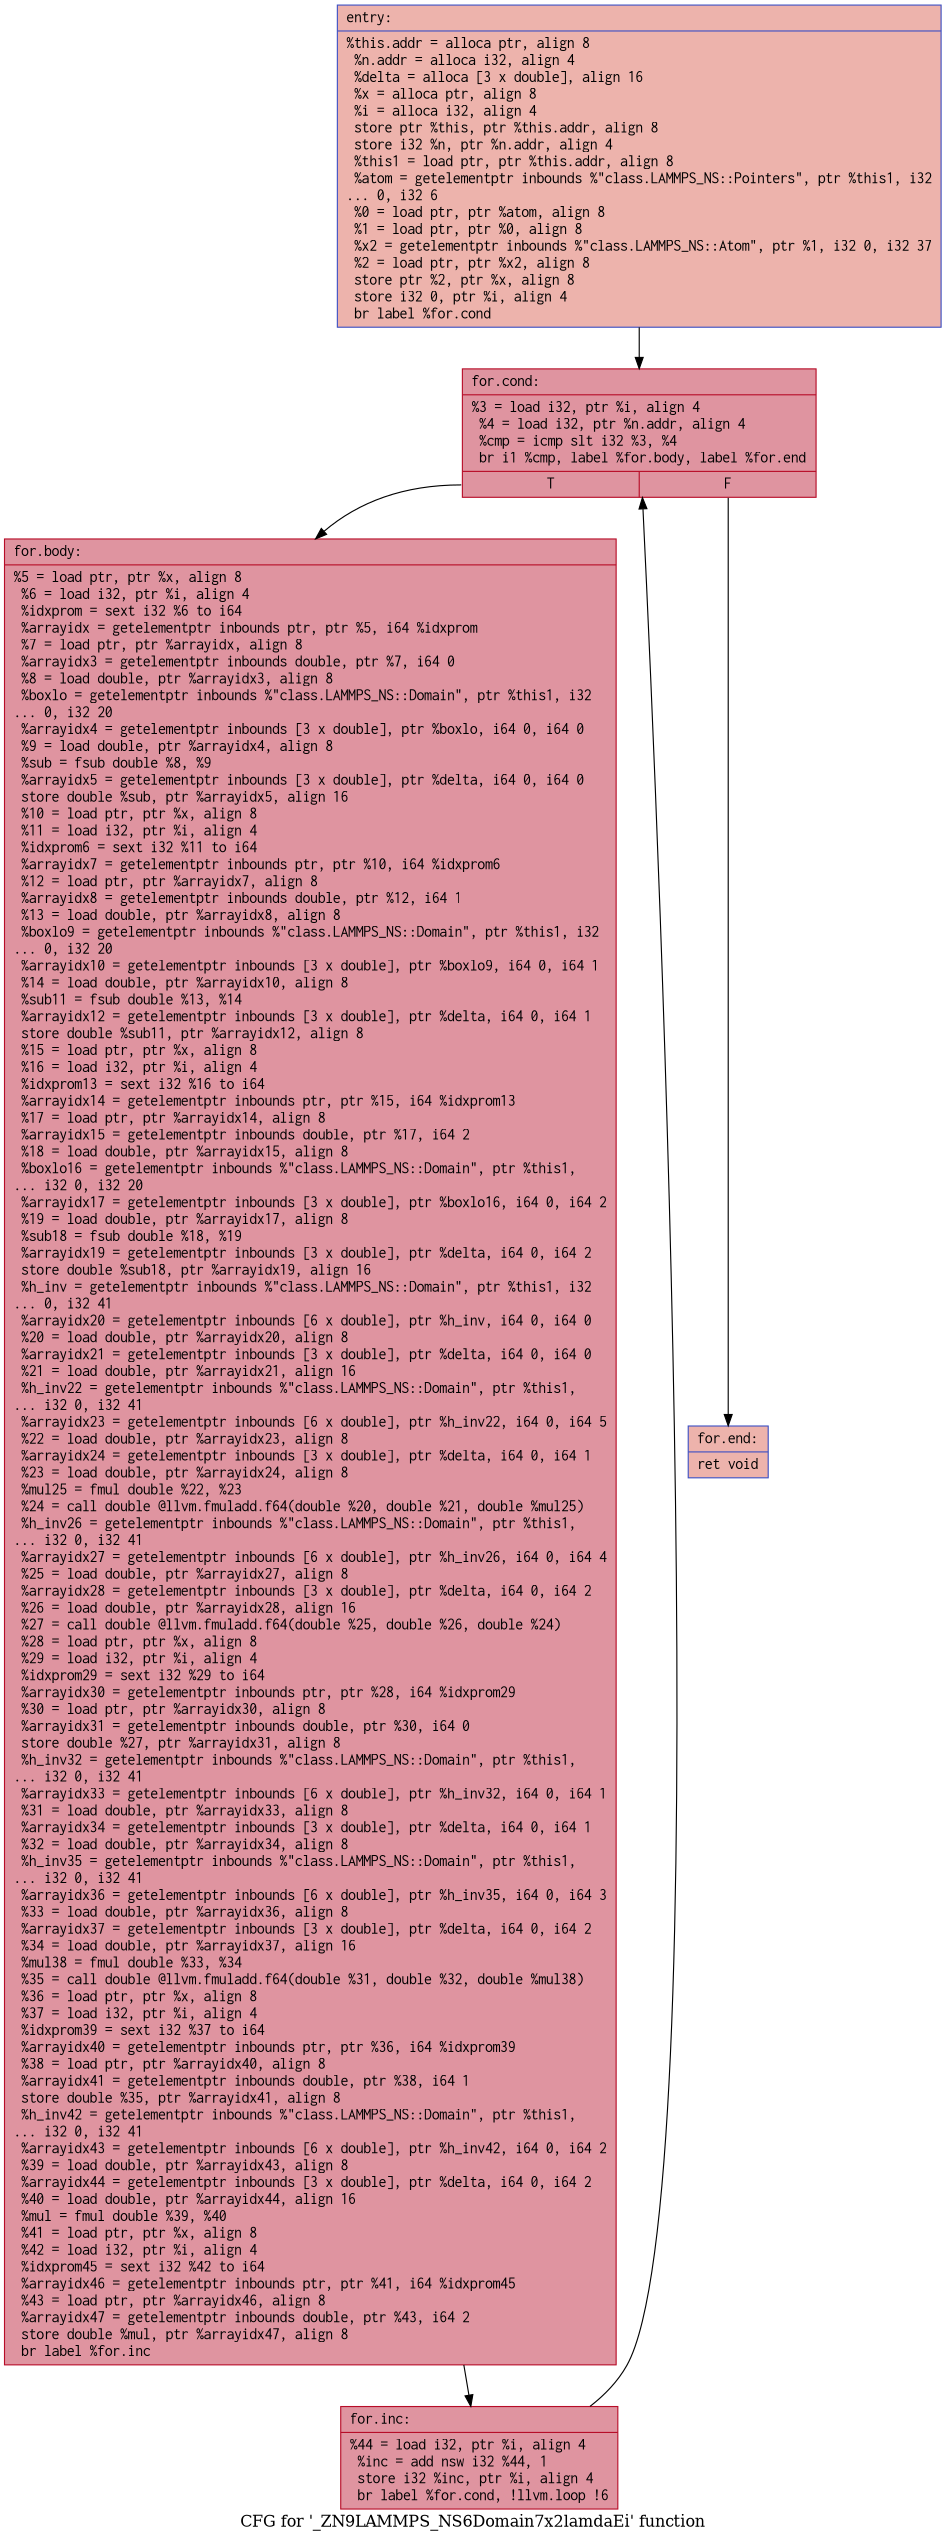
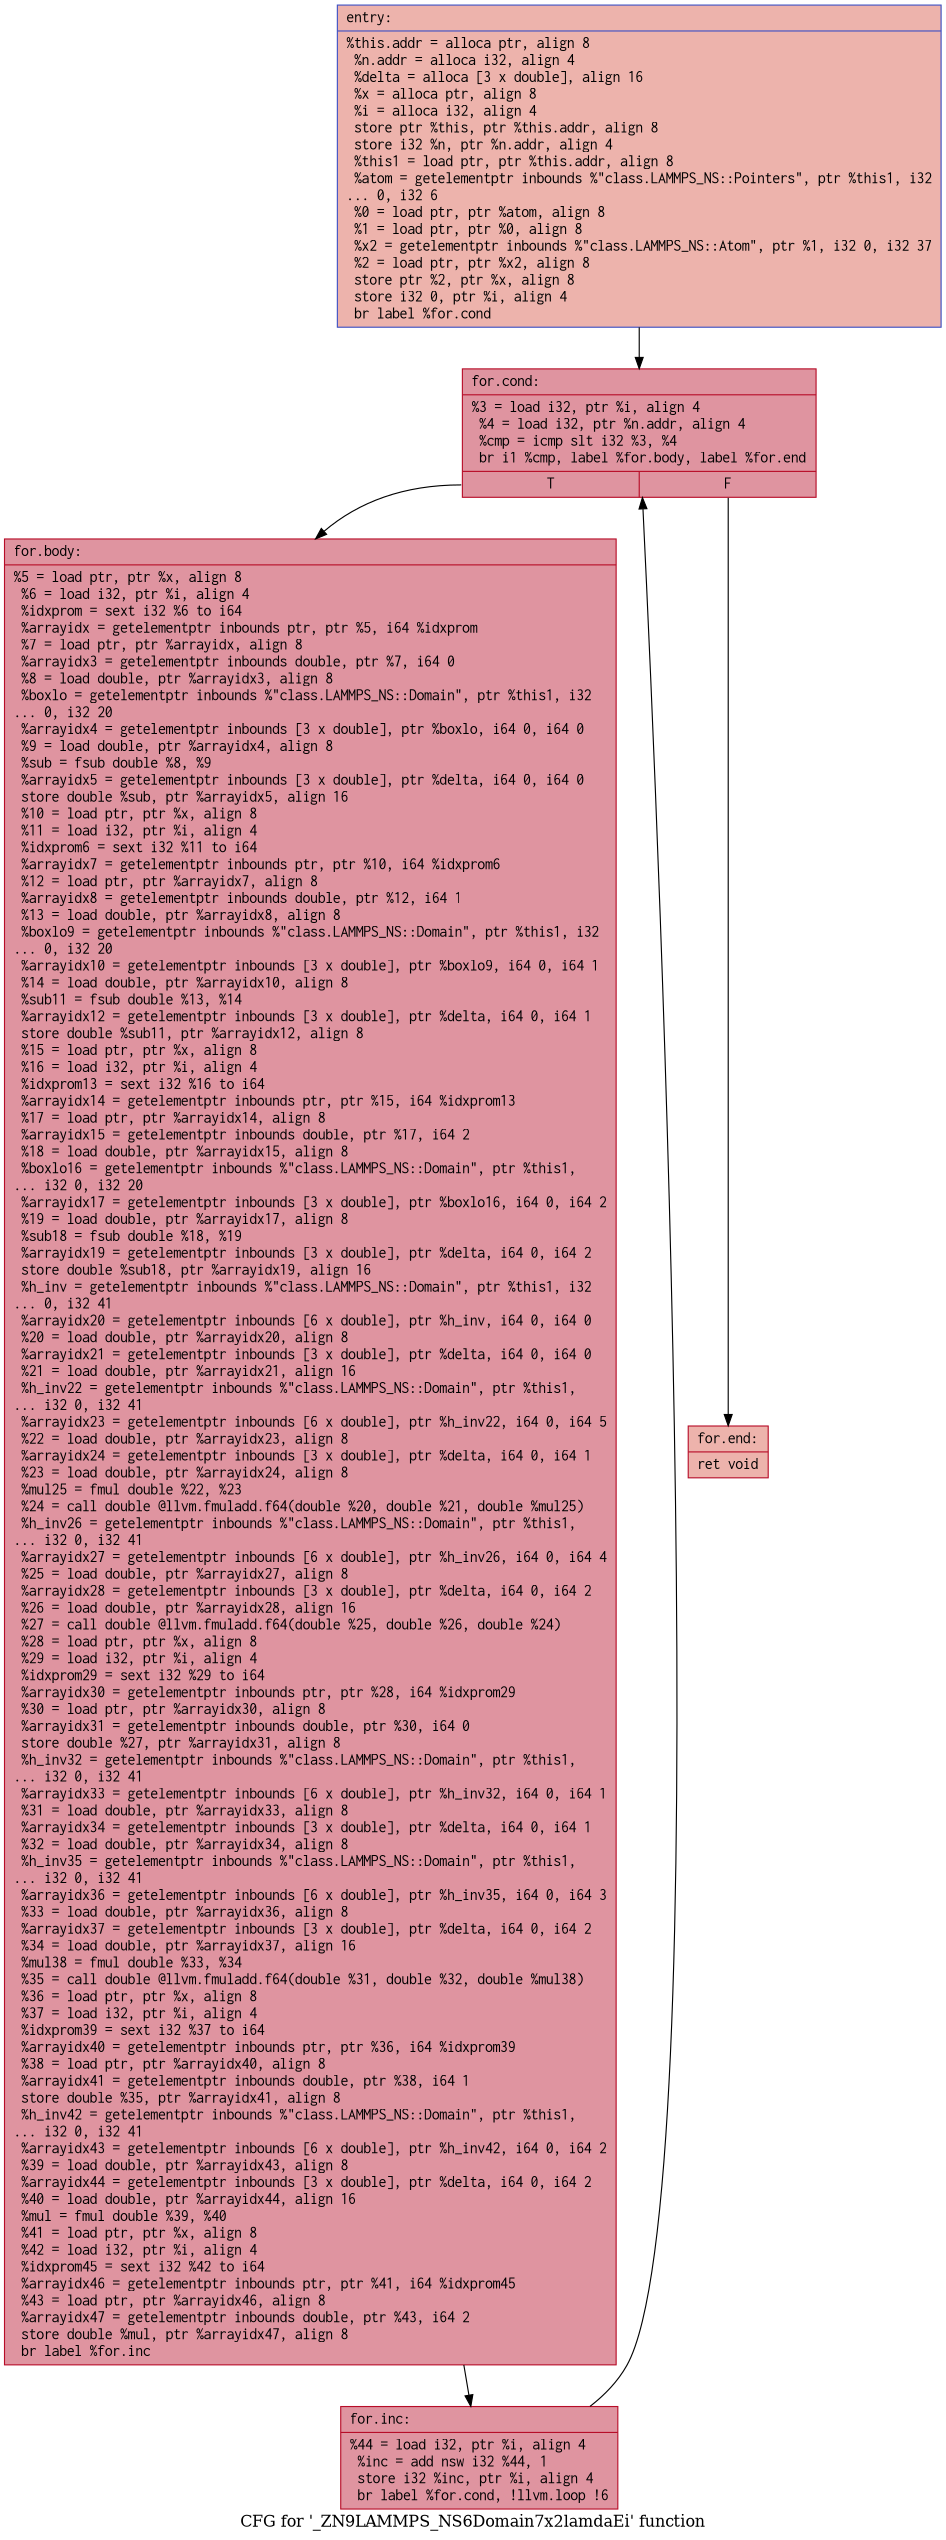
node "for.end:": color #3d50c3ff -> #b70d28ff
